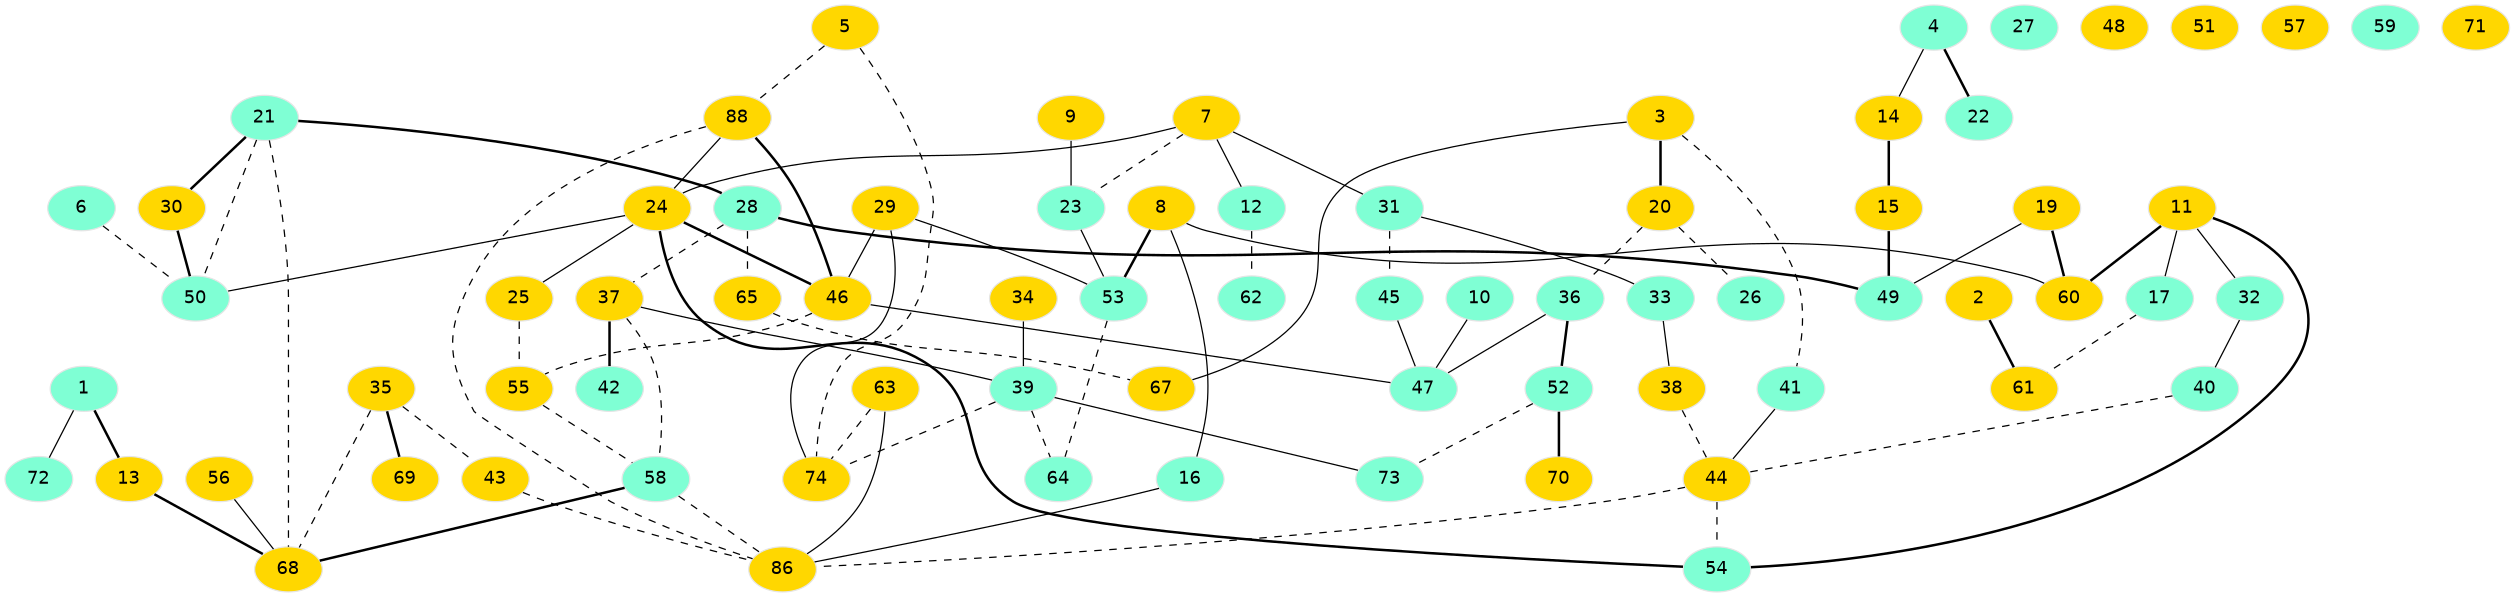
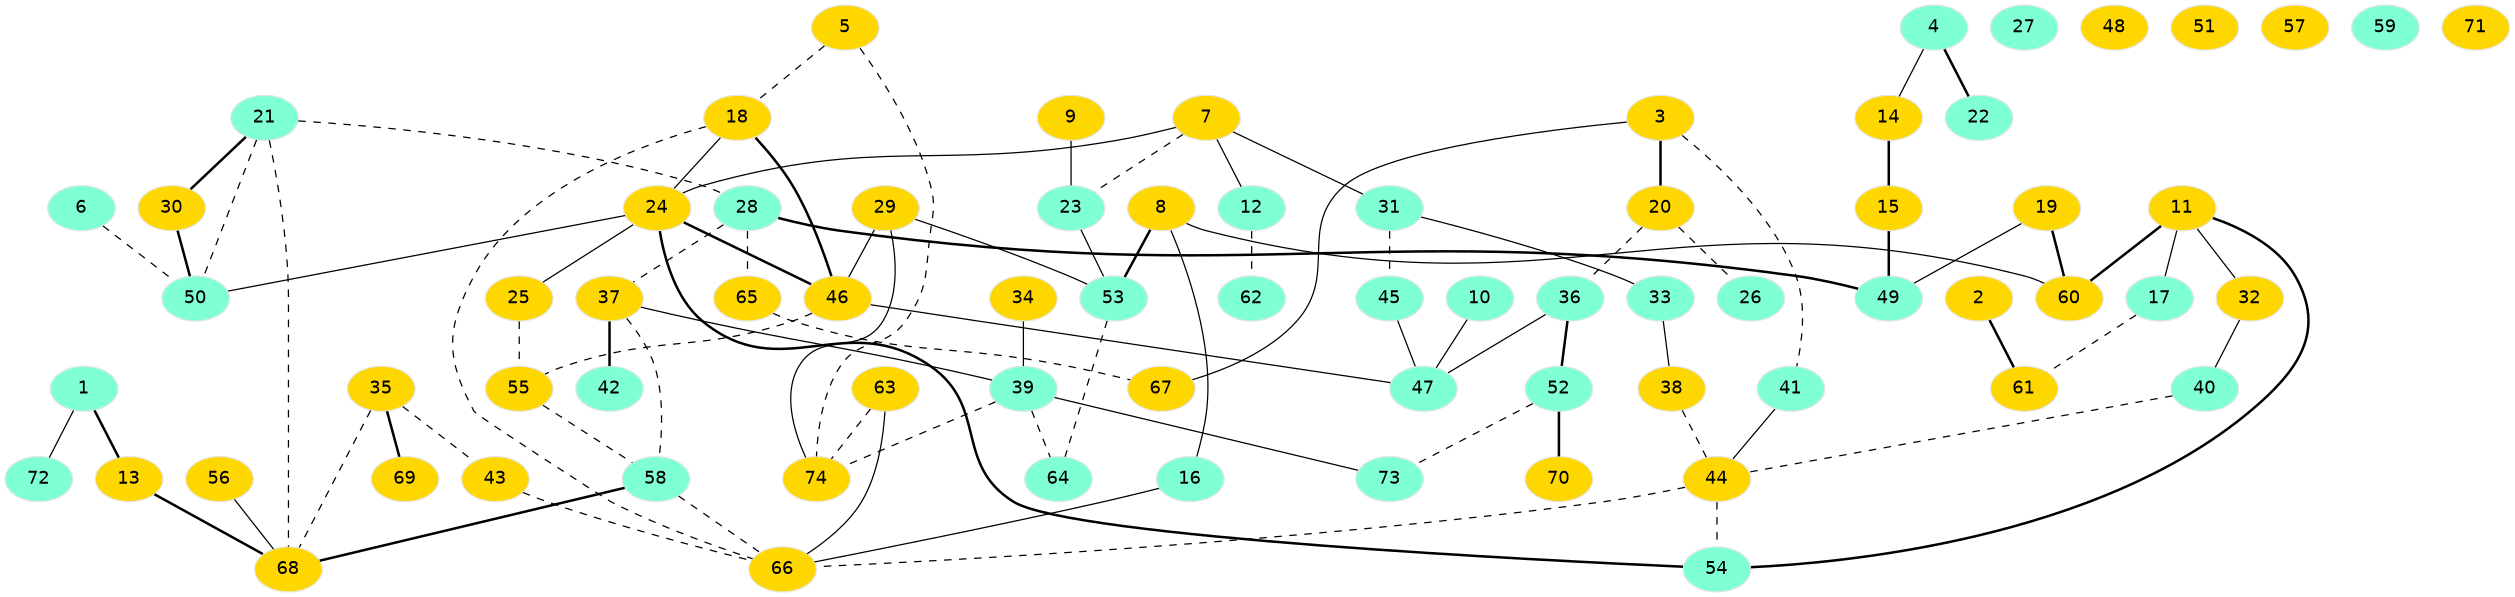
node "88": label "88" -> "18"
edge "21" -- "28": style bold -> dashed
node "32": fillcolor aquamarine -> gold
node "86": label "86" -> "66"
